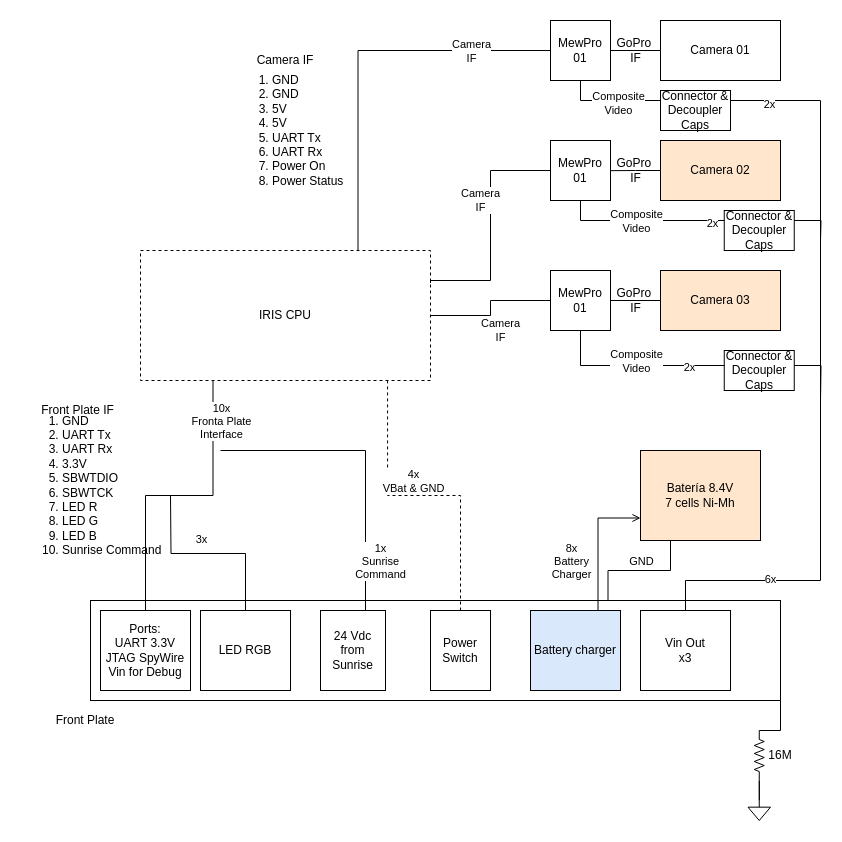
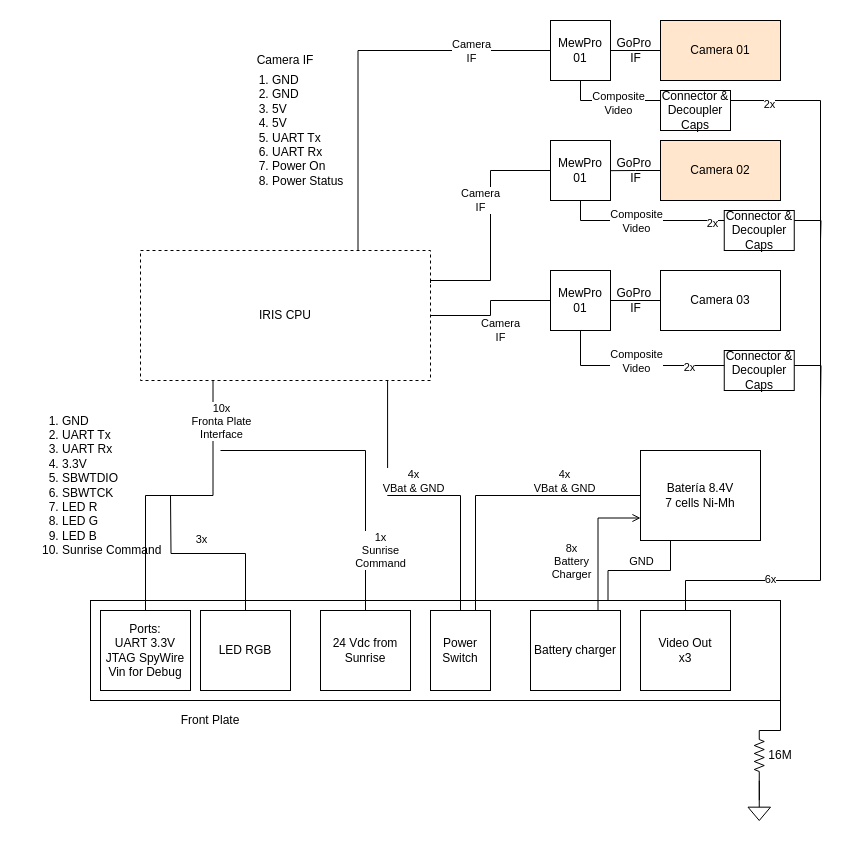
node "Camera 01": fillcolor #ffffff -> #ffe6cc
node "Camera 03": fillcolor #ffe6cc -> #ffffff
node "Front Plate IF": removed
edge "Batería 8.4V 7 cells Ni-Mh" -- "Power Switch": added, label "4x VBat & GND"
node "Batería 8.4V 7 cells Ni-Mh": fillcolor #ffe6cc -> #ffffff
edge "IRIS CPU" -- "Power Switch": style dashed -> solid
node "24 Vdc from Sunrise": size 65x80 -> 90x80
node "Battery charger": fillcolor #dae8fc -> #ffffff
node "Vin Out x3": label "Vin Out x3" -> "Video Out x3"
node "Front Plate": moved (86, 721) -> (211, 721)
